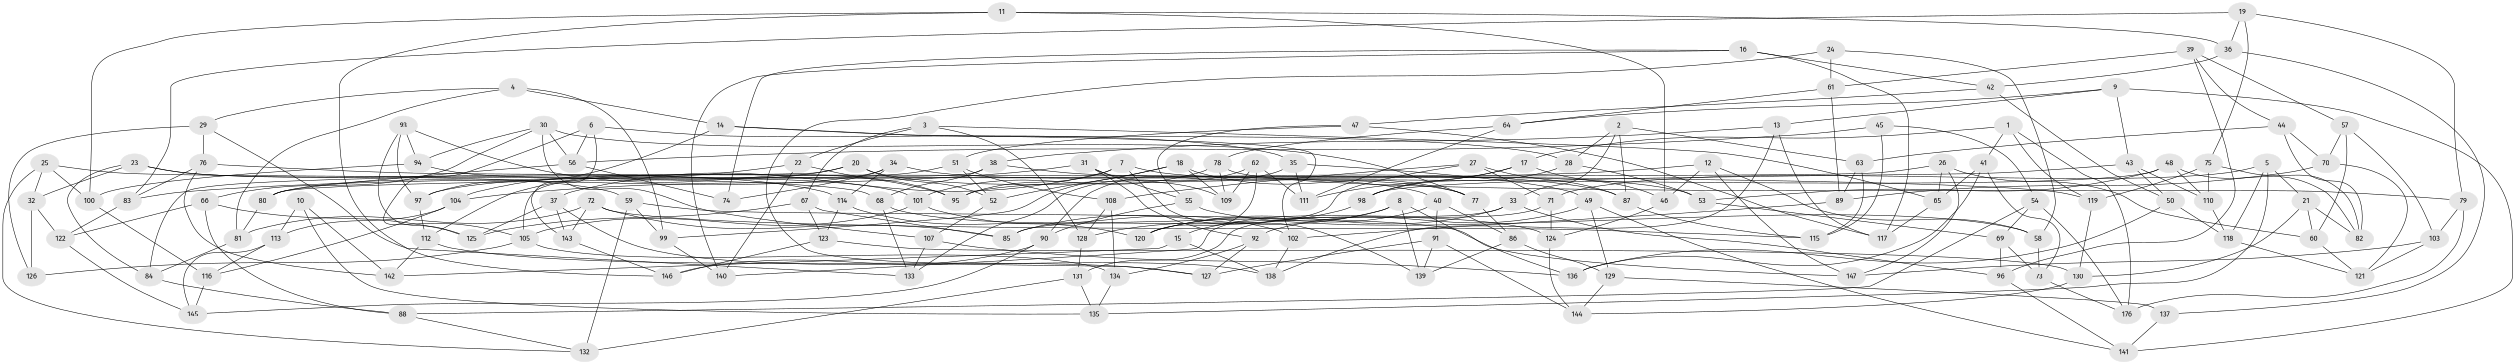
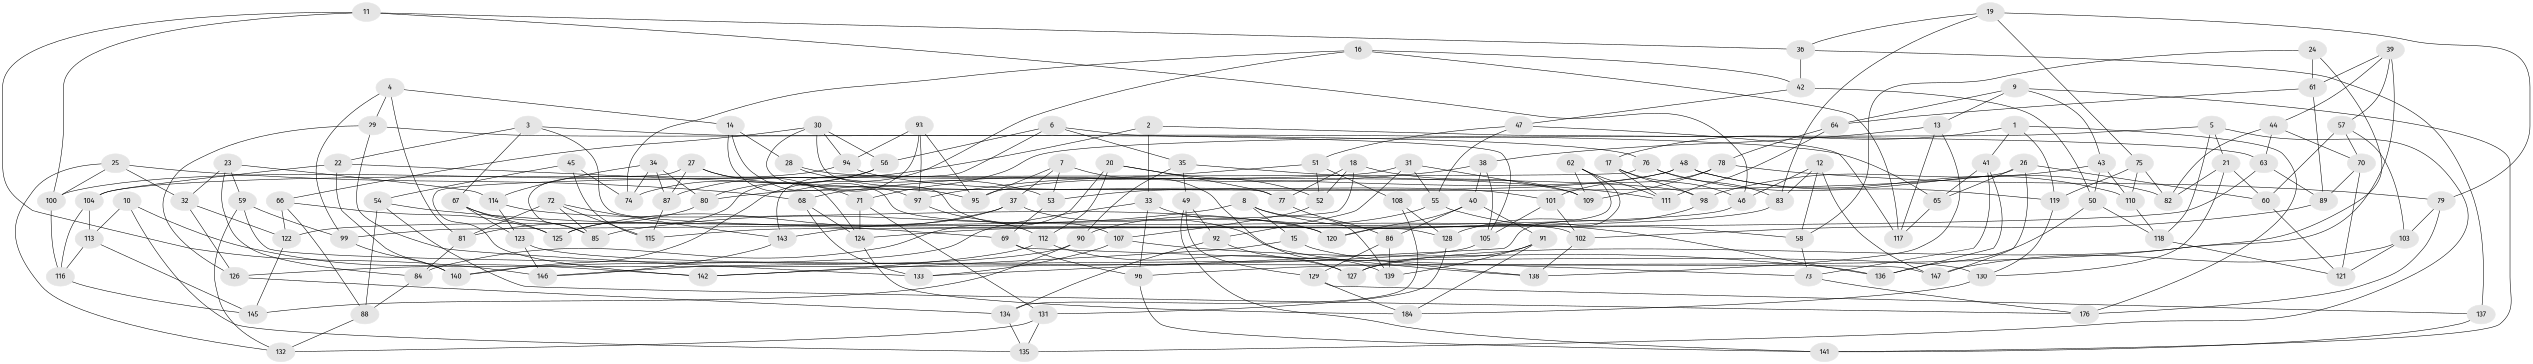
edge "2" -- "28": removed
edge "45" -- "56": now "45" -- "74"
edge "27" -- "108": now "27" -- "124"
edge "105" -- "134": now "126" -- "134"
node "144": label "144" -> "184"
